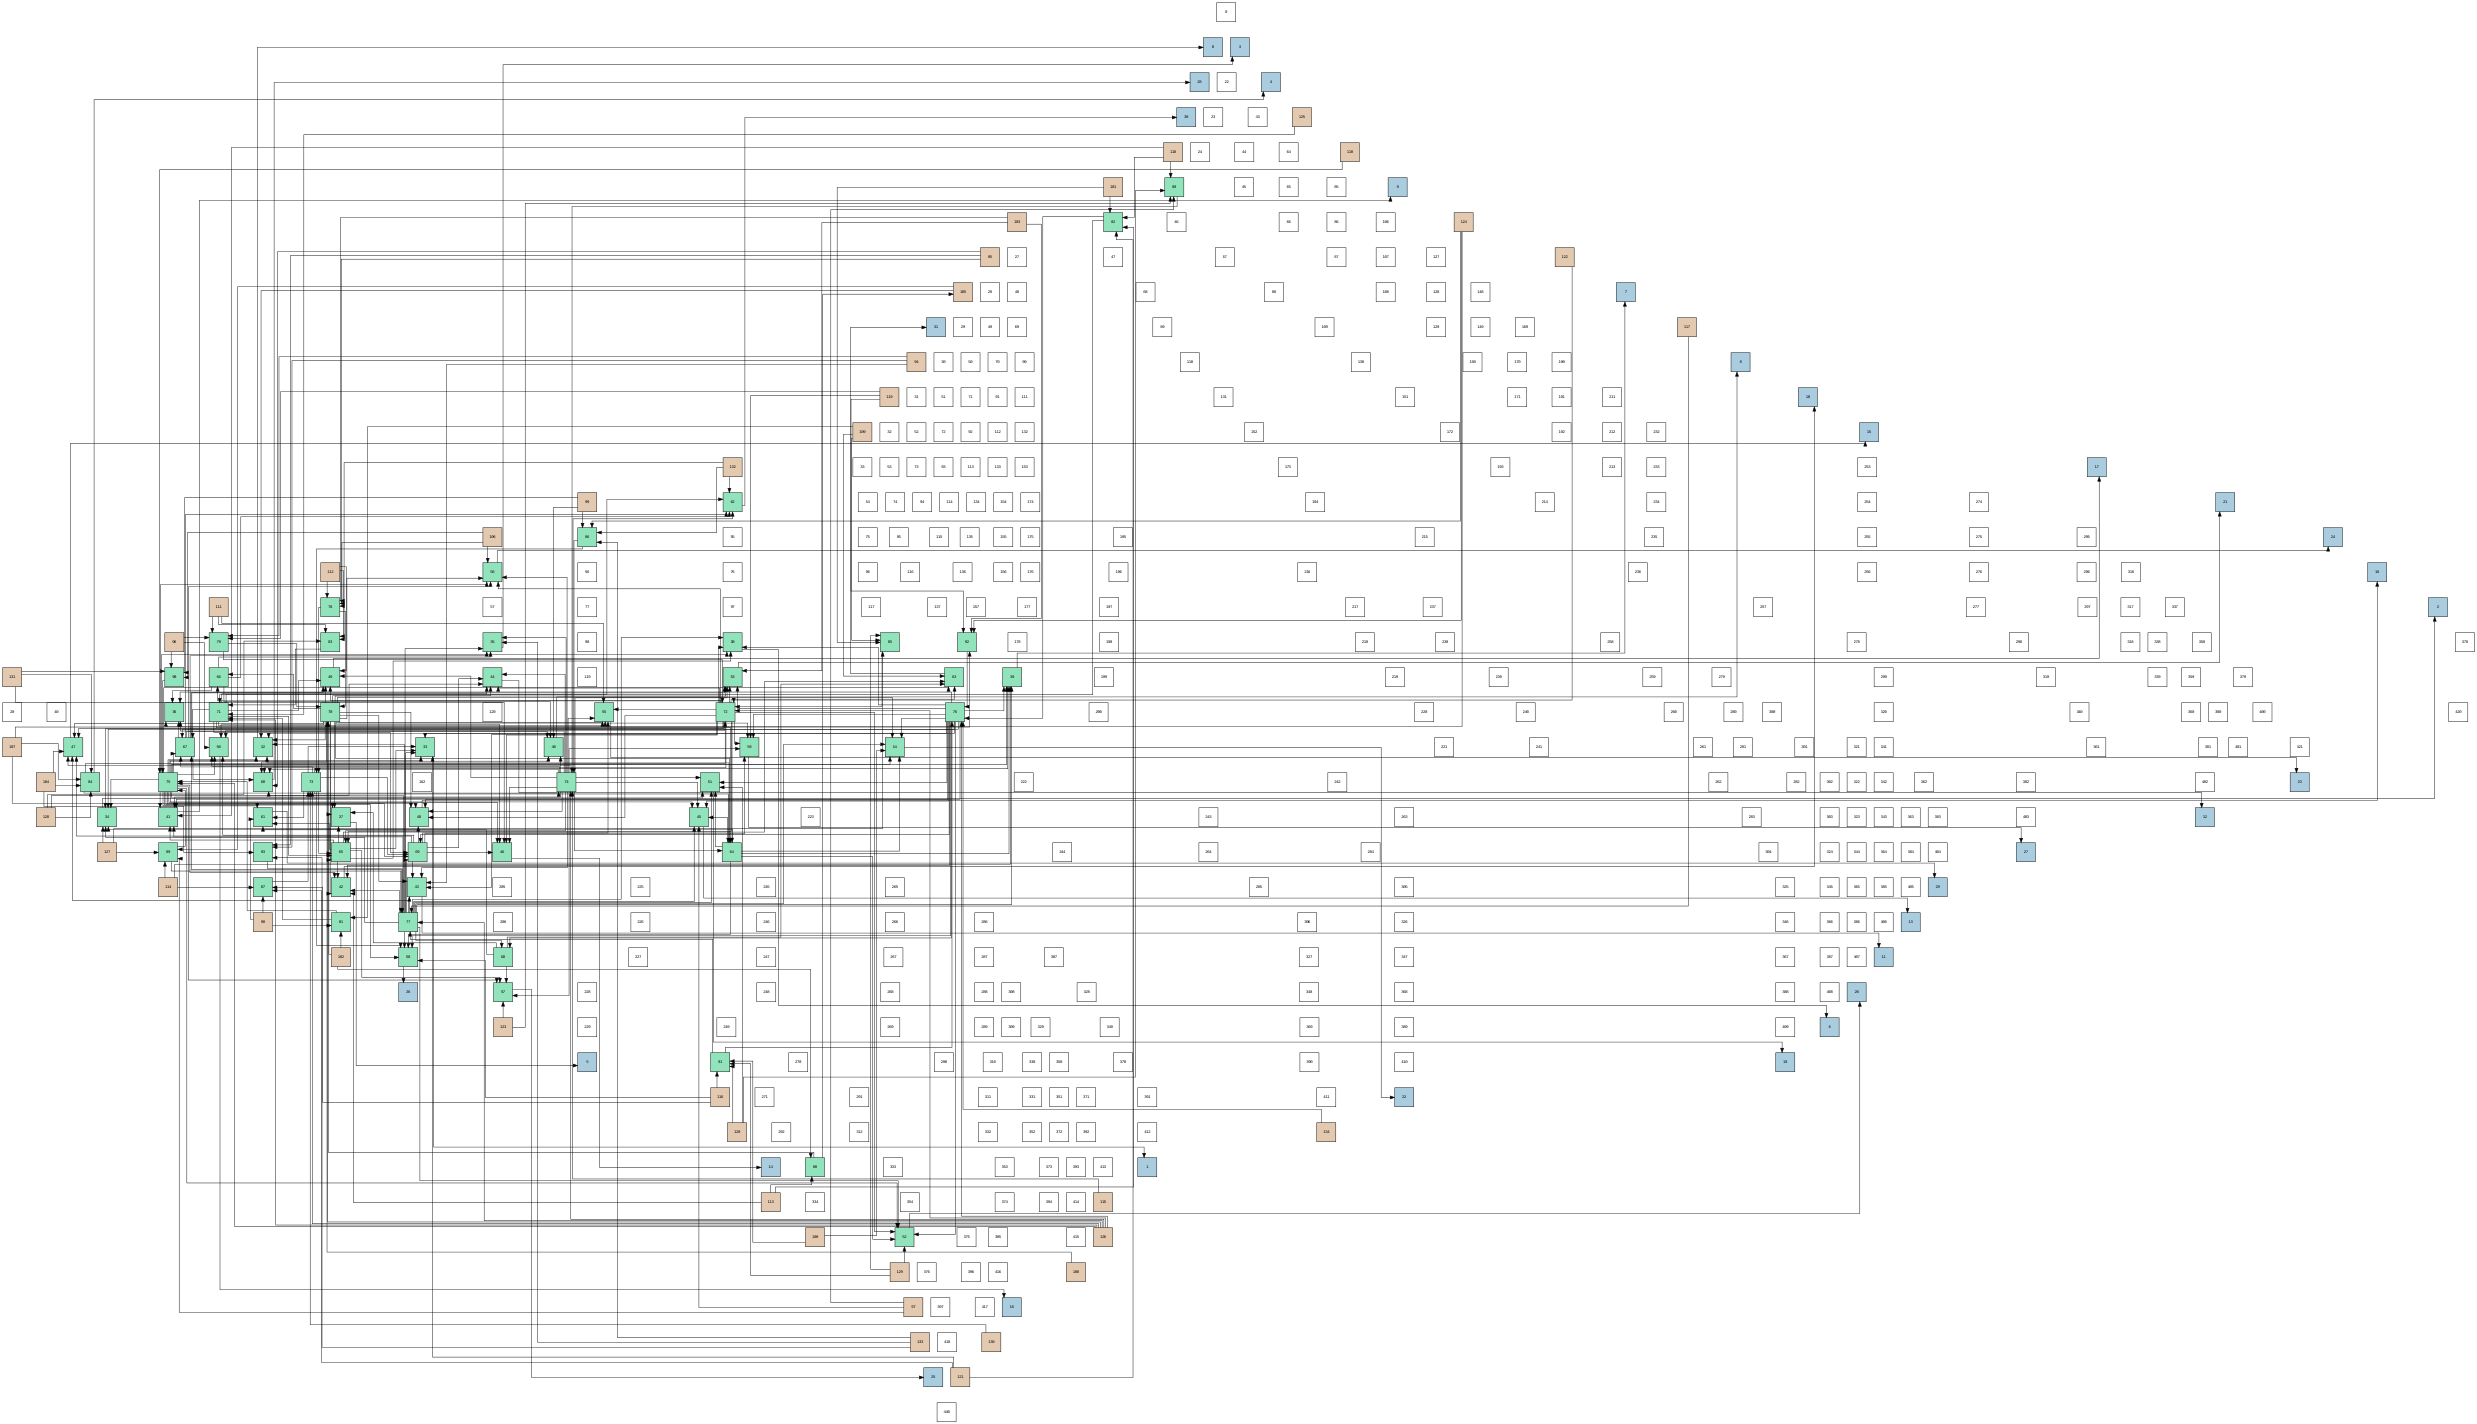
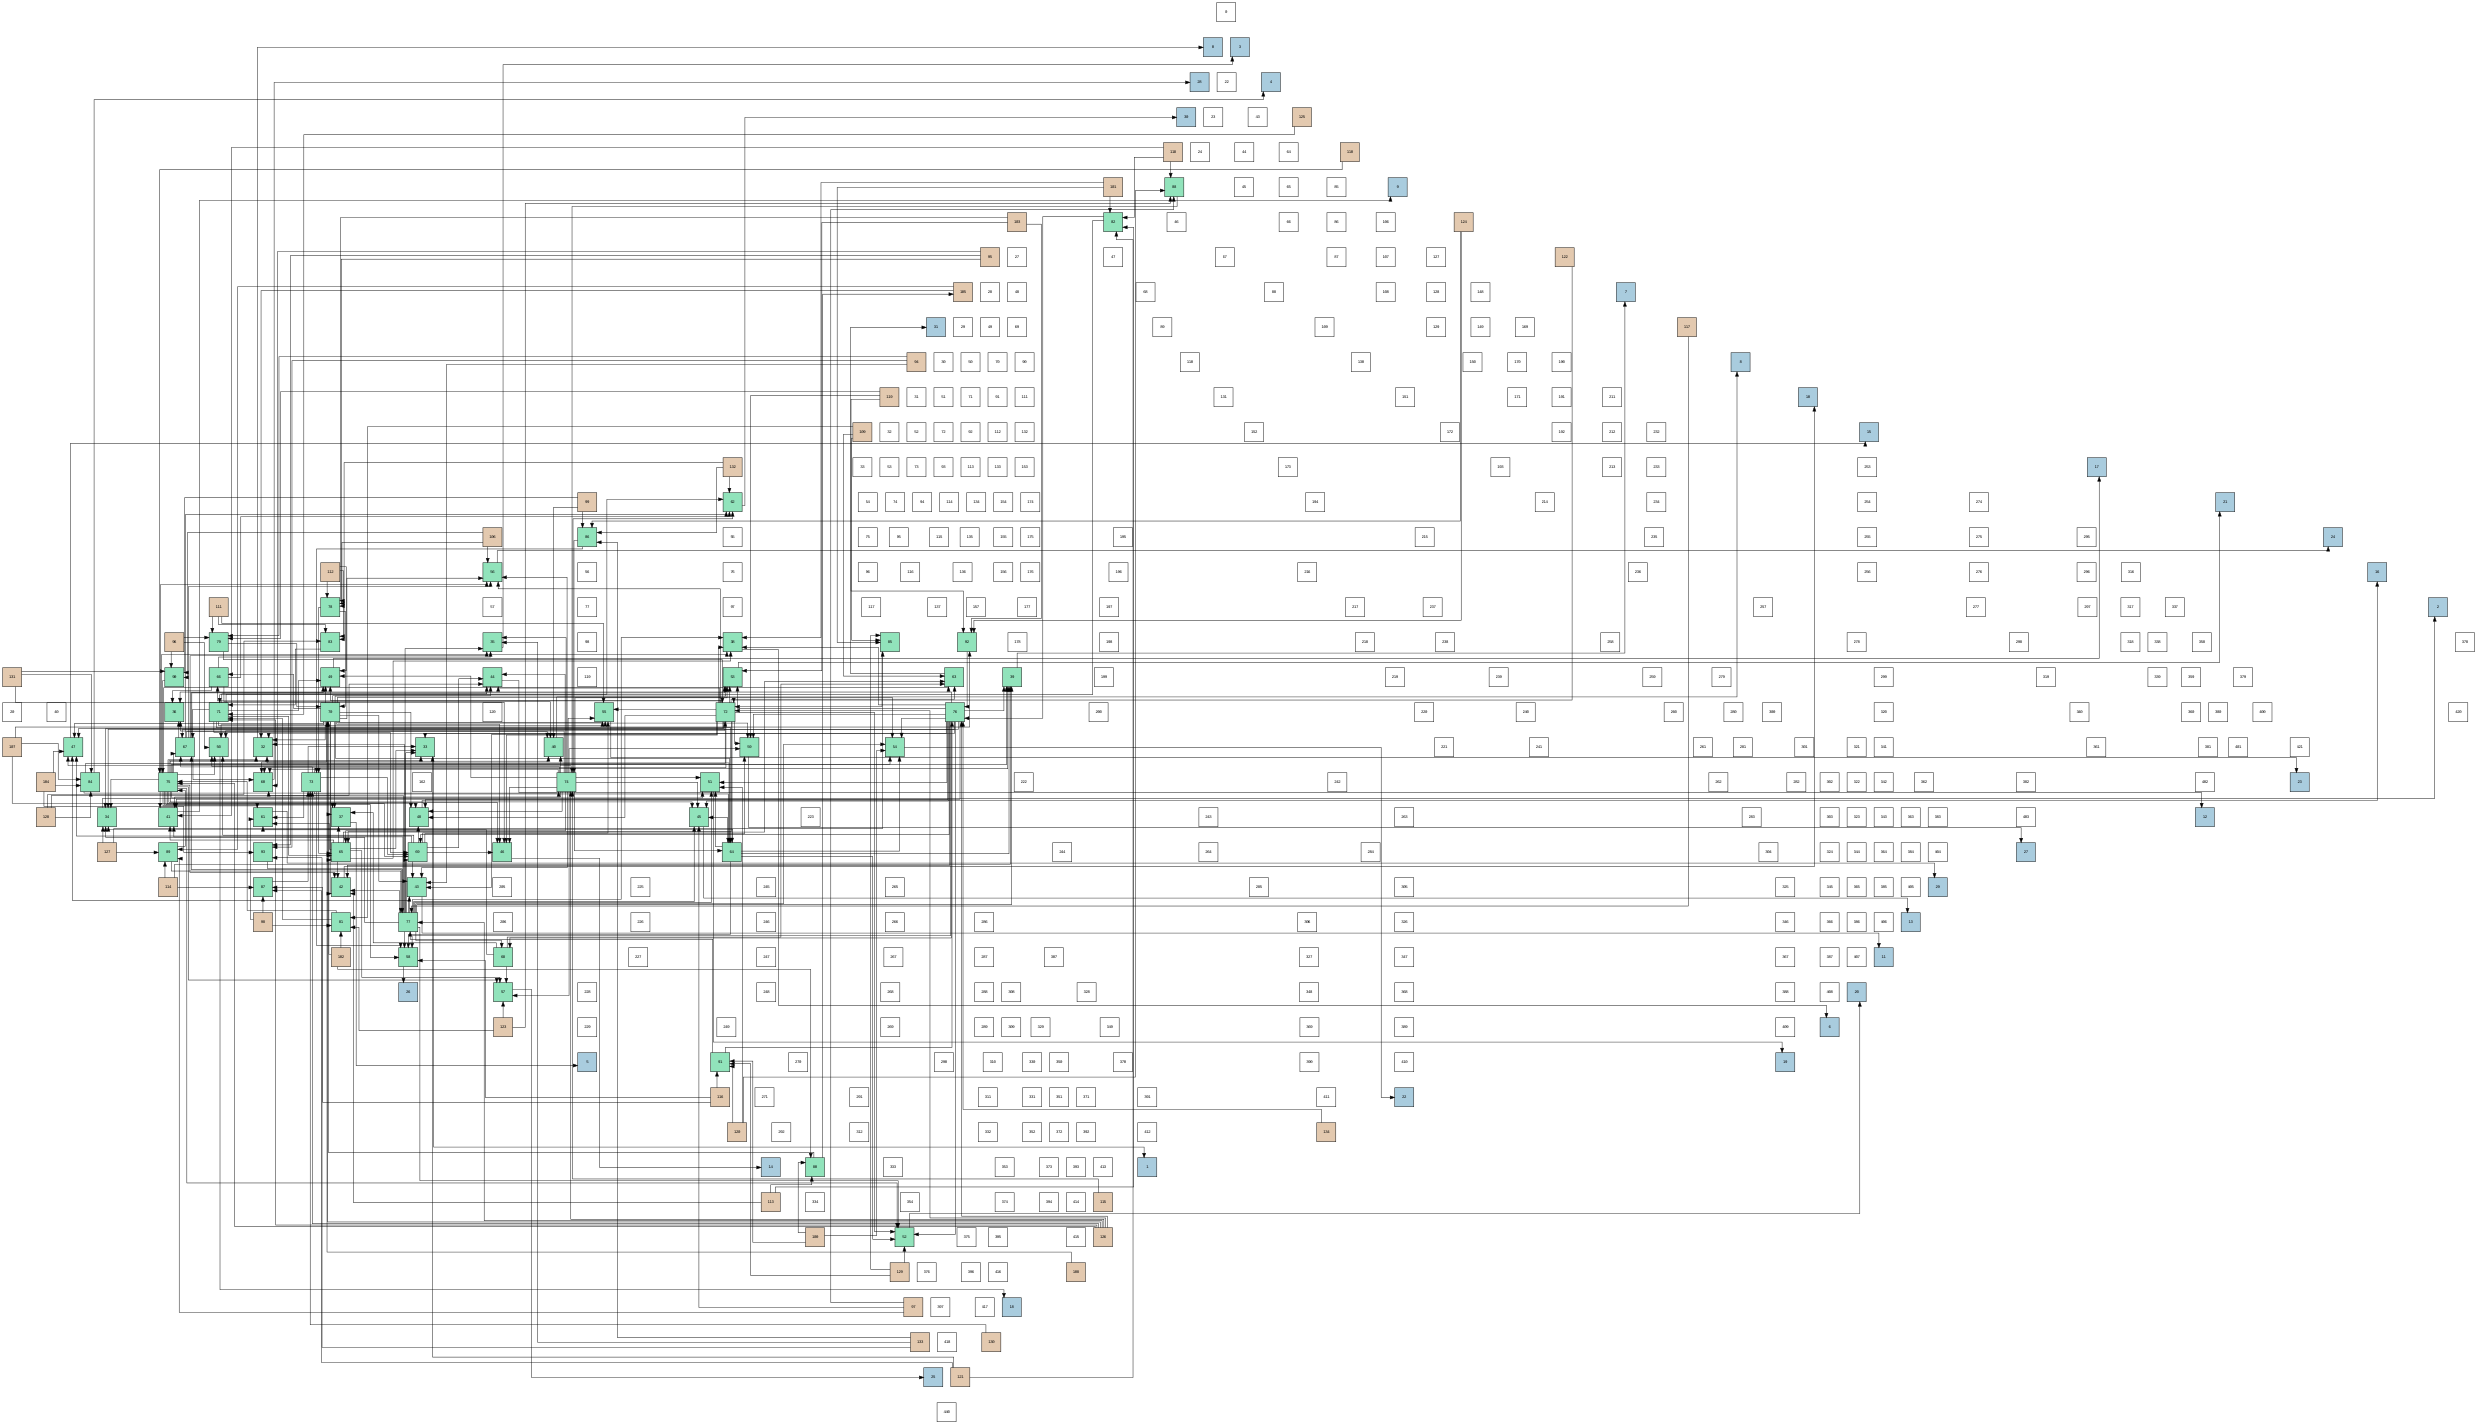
edge "101" -> "38": added
edge "124" -> "36": removed
edge "123" -> "81": added
edge "100" -> "80": added
